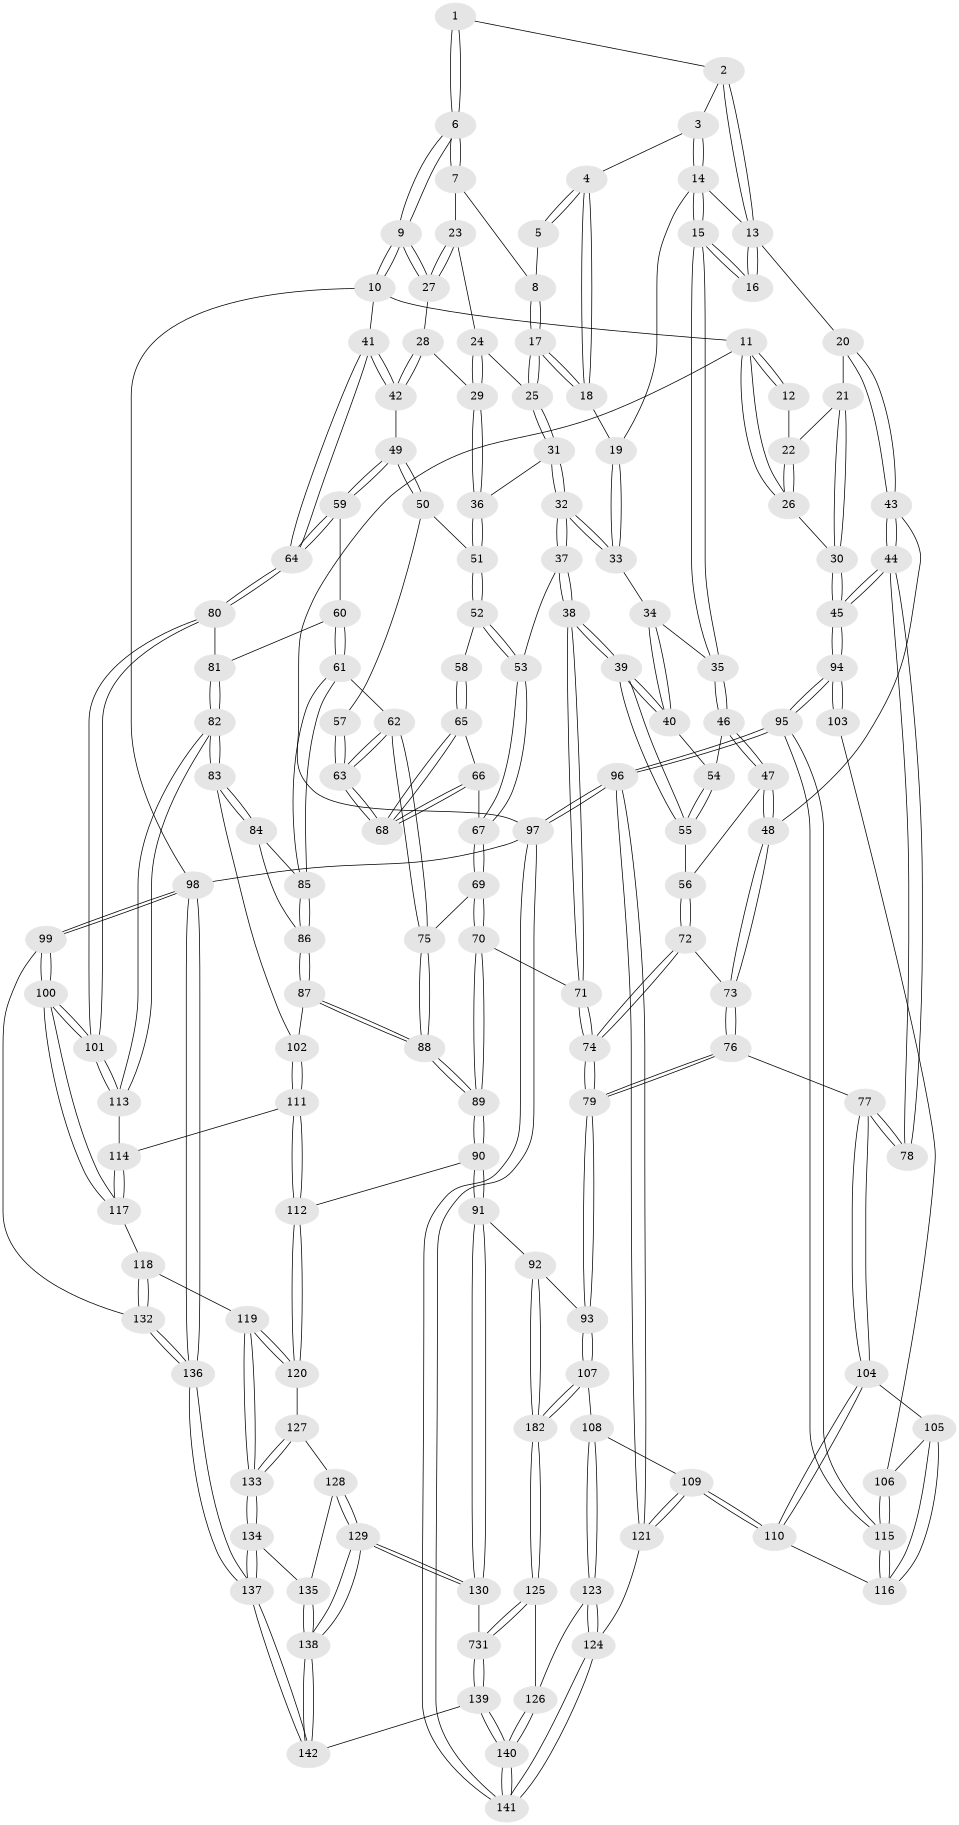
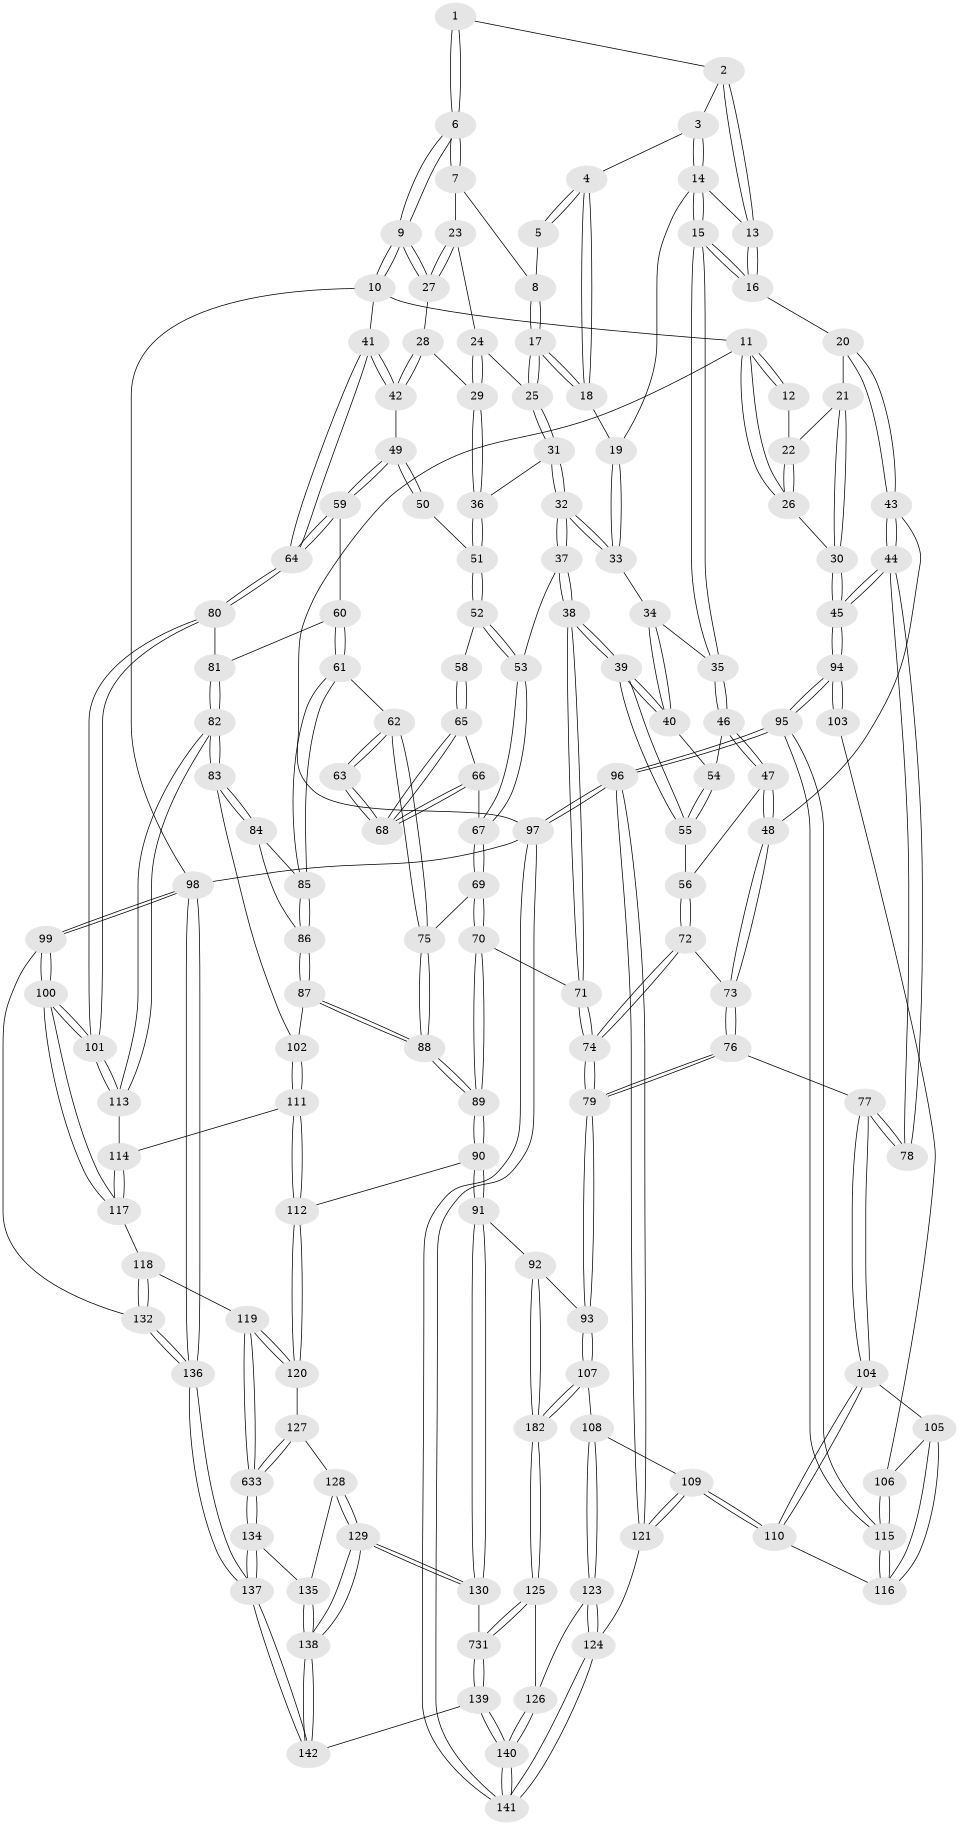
edge "13" -- "20": now "16" -- "20"
node "57": removed
node "133": label "133" -> "633"
